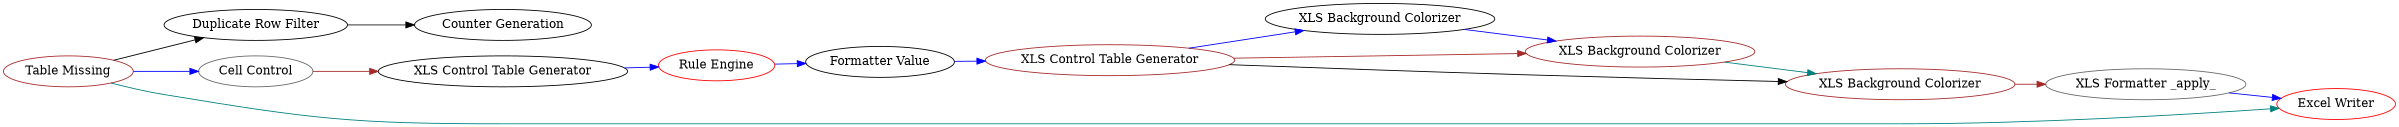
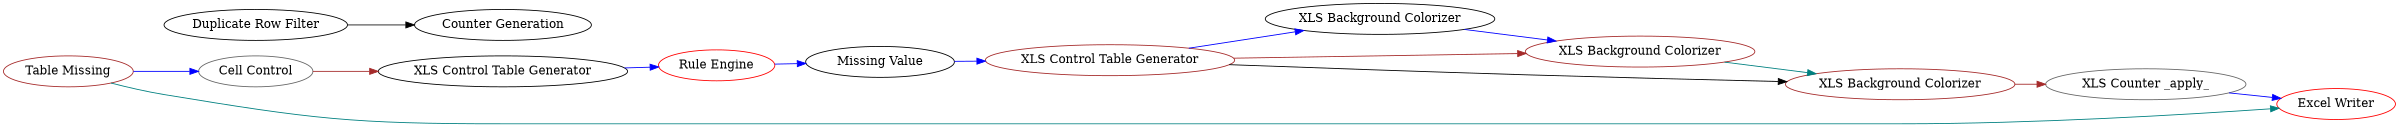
edge "Table Missing" -> "Duplicate Row Filter": removed
node "Formatter Value": label "Formatter Value" -> "Missing Value"
node "XLS Formatter _apply_": label "XLS Formatter _apply_" -> "XLS Counter _apply_"
